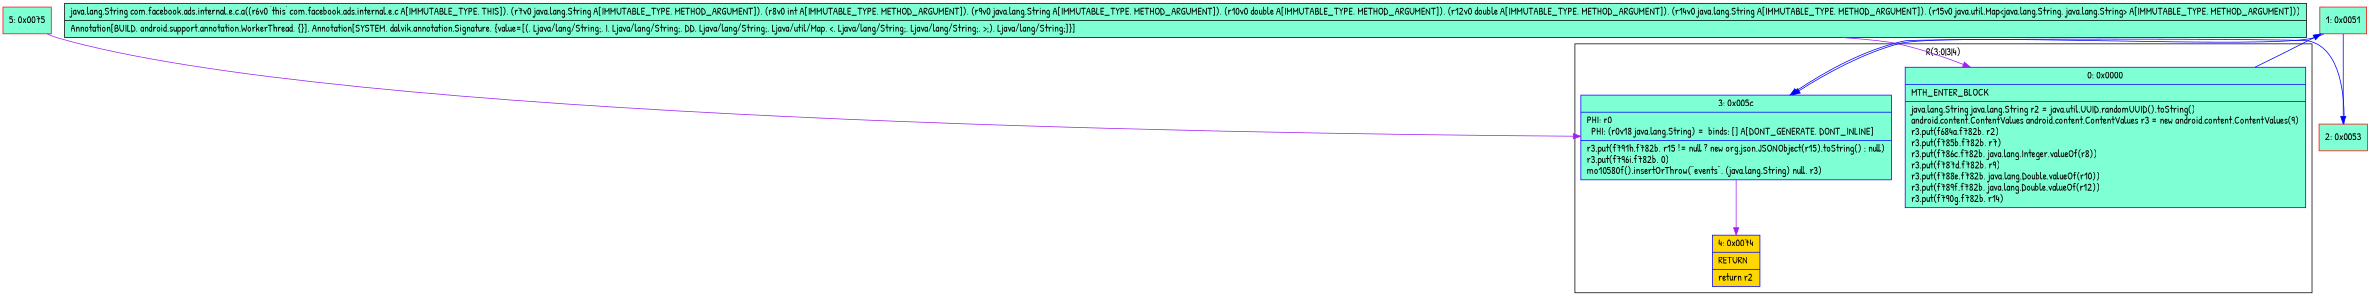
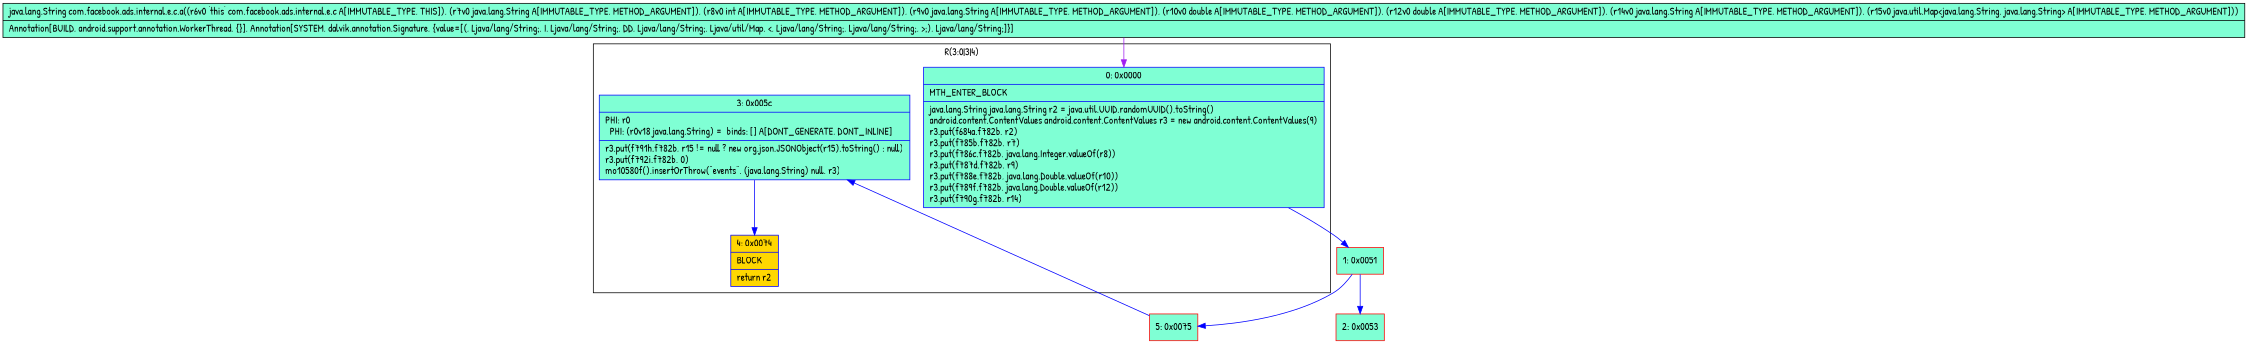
edge "2: 0x0053" -> "3: 0x005c": removed
edge "1: 0x0051" -> "3: 0x005c": now "1: 0x0051" -> "5: 0x0075"
edge "5: 0x0075" -> "3: 0x005c": color purple -> blue
node "3: 0x005c": text "r3.put(f796i.f782b, 0)" -> "r3.put(f792i.f782b, 0)"
edge "3: 0x005c" -> "4: 0x0074": color purple -> blue
node "4: 0x0074": text "RETURN" -> "BLOCK"
